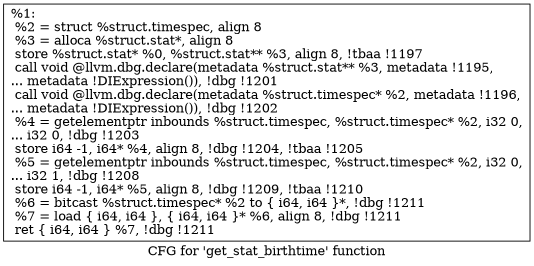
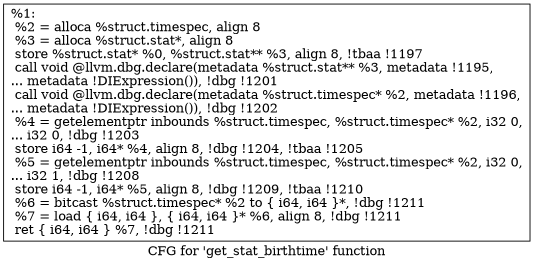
node "%1:": text "%2 = struct %struct.timespec, align 8" -> "%2 = alloca %struct.timespec, align 8"
